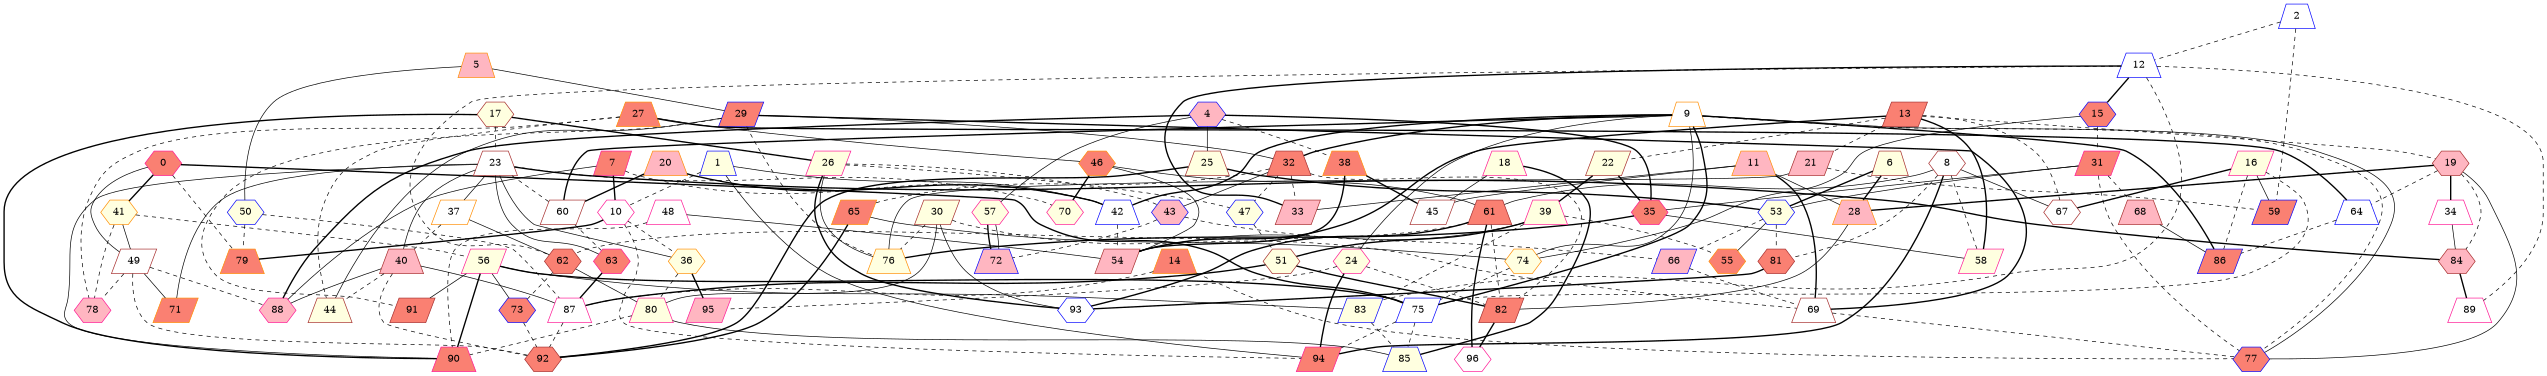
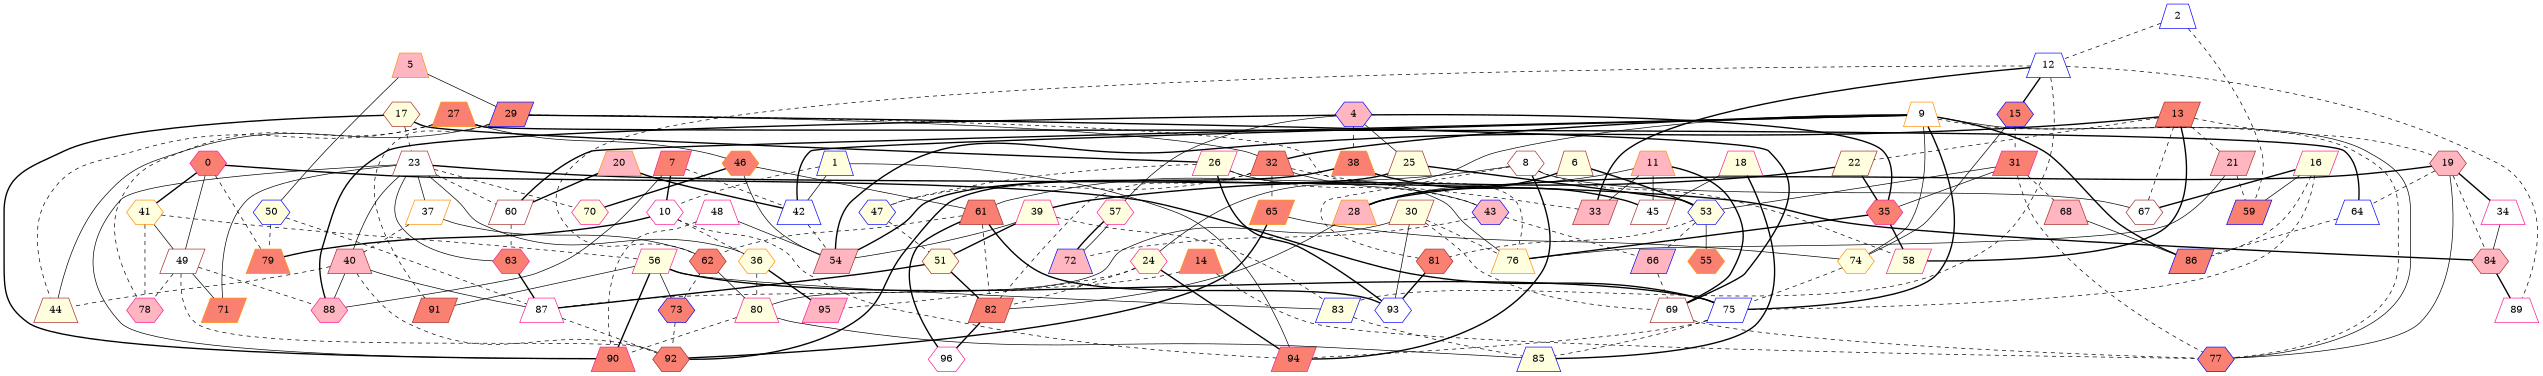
edge "39" -- "55": removed
edge "35" -- "58": style solid -> bold
